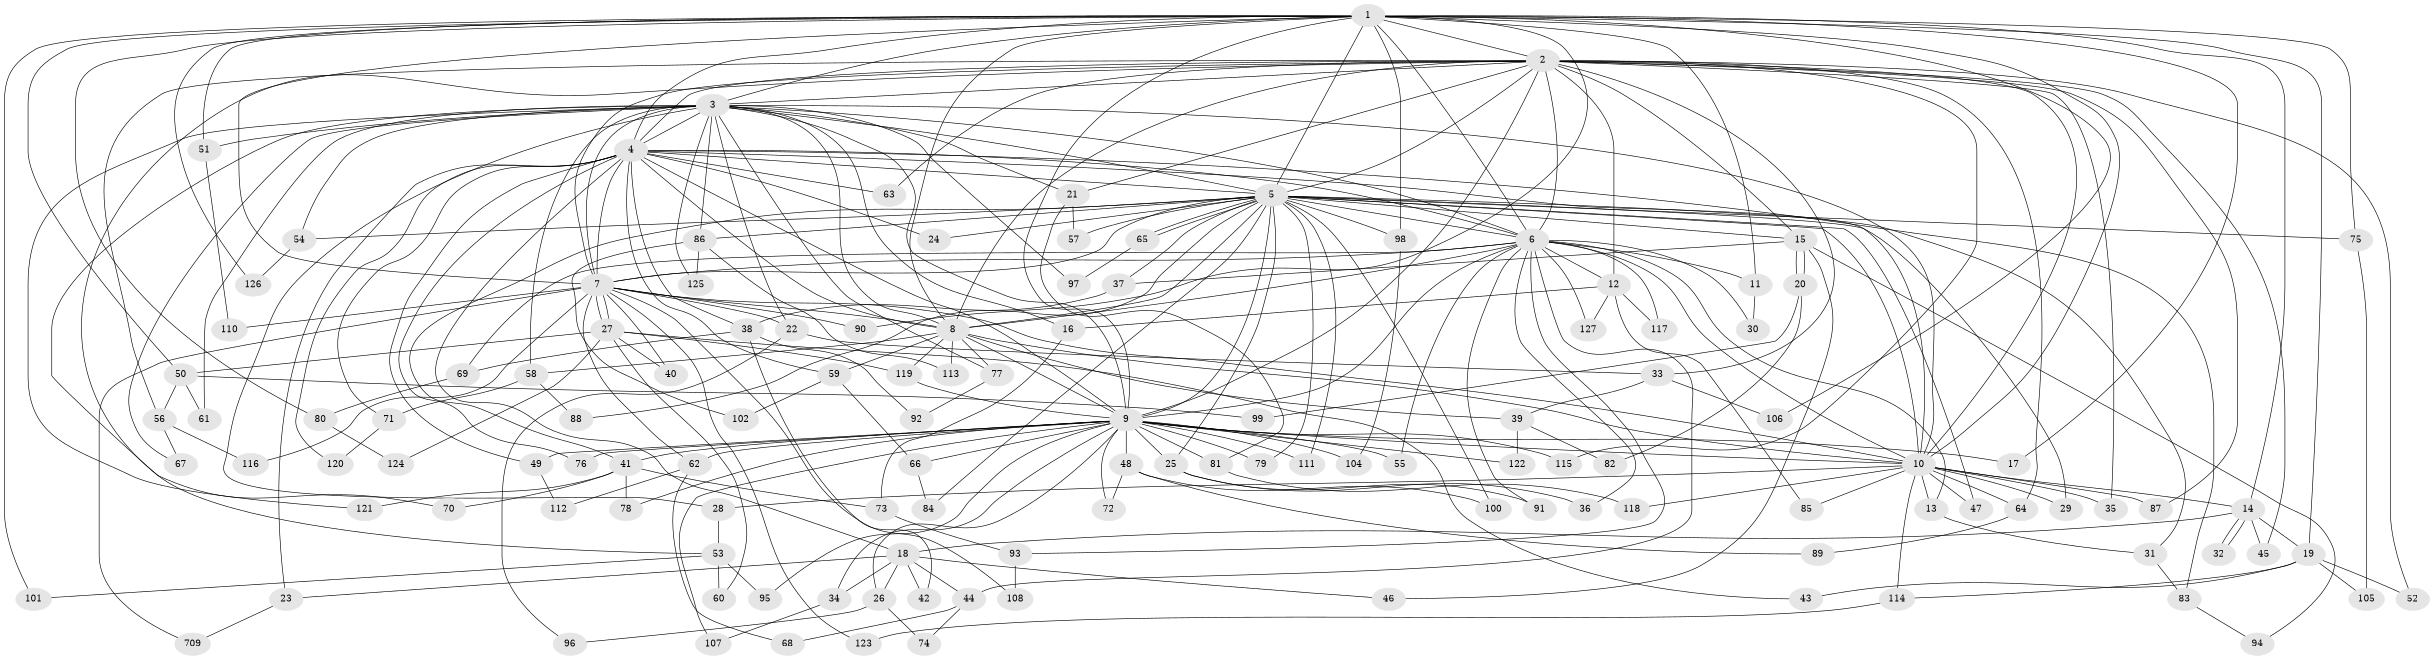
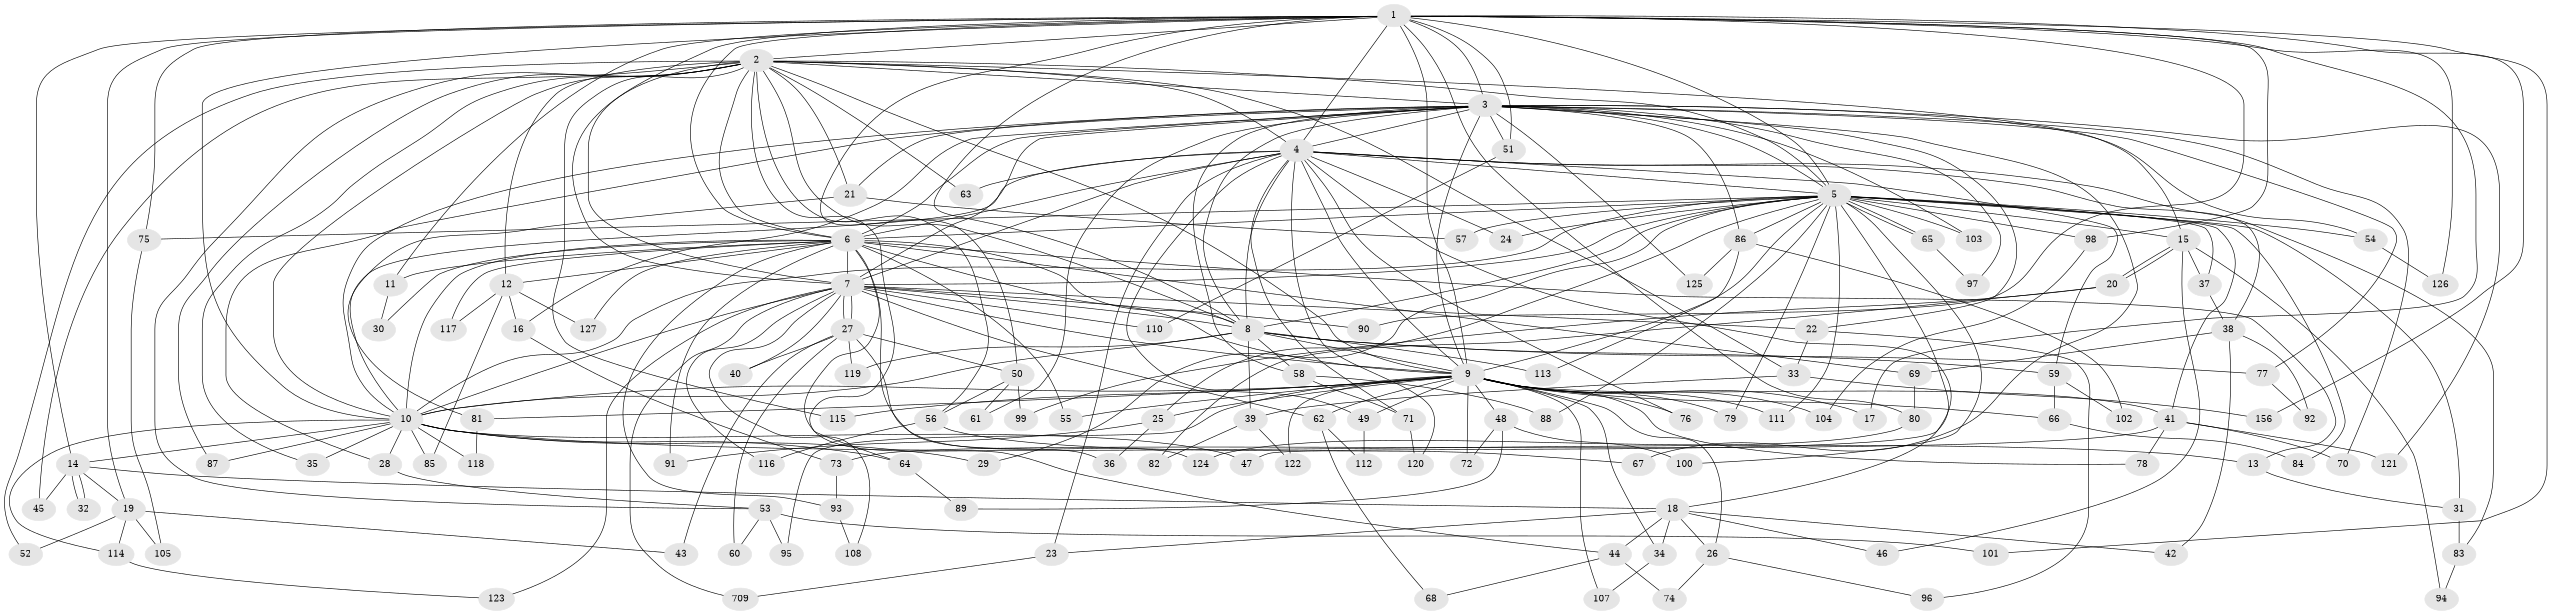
node "103": added
edge "119" -- "9": now "7" -- "9"
node "106": label "106" -> "156"
